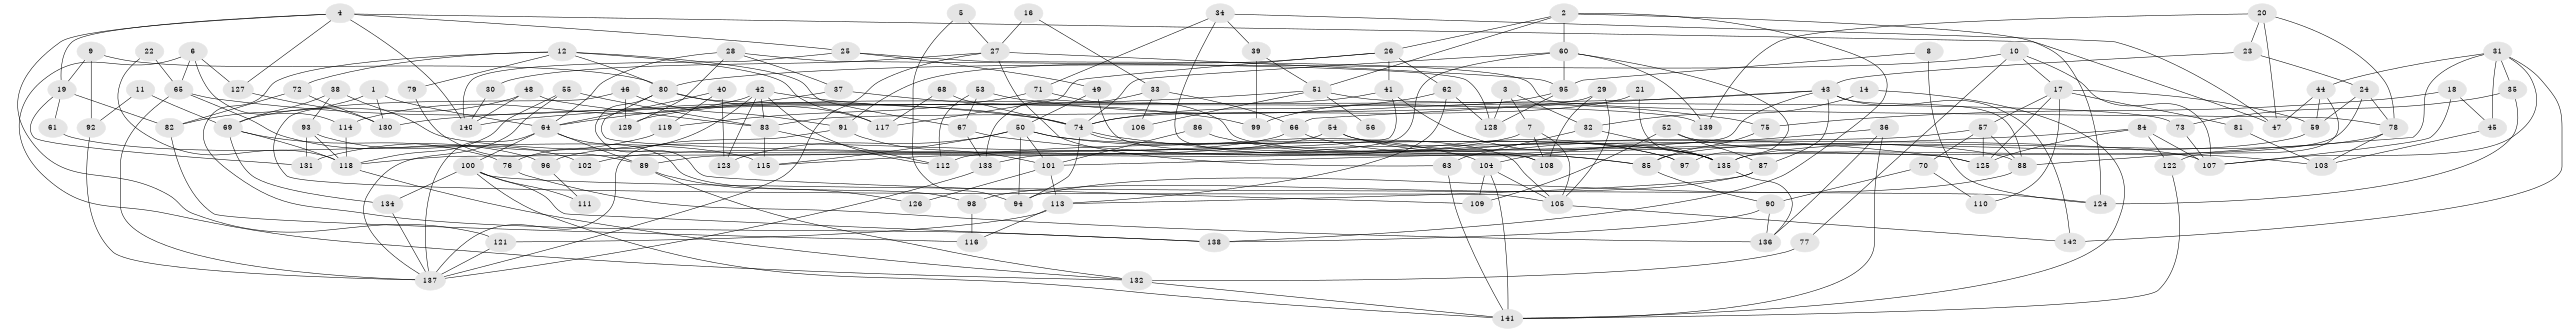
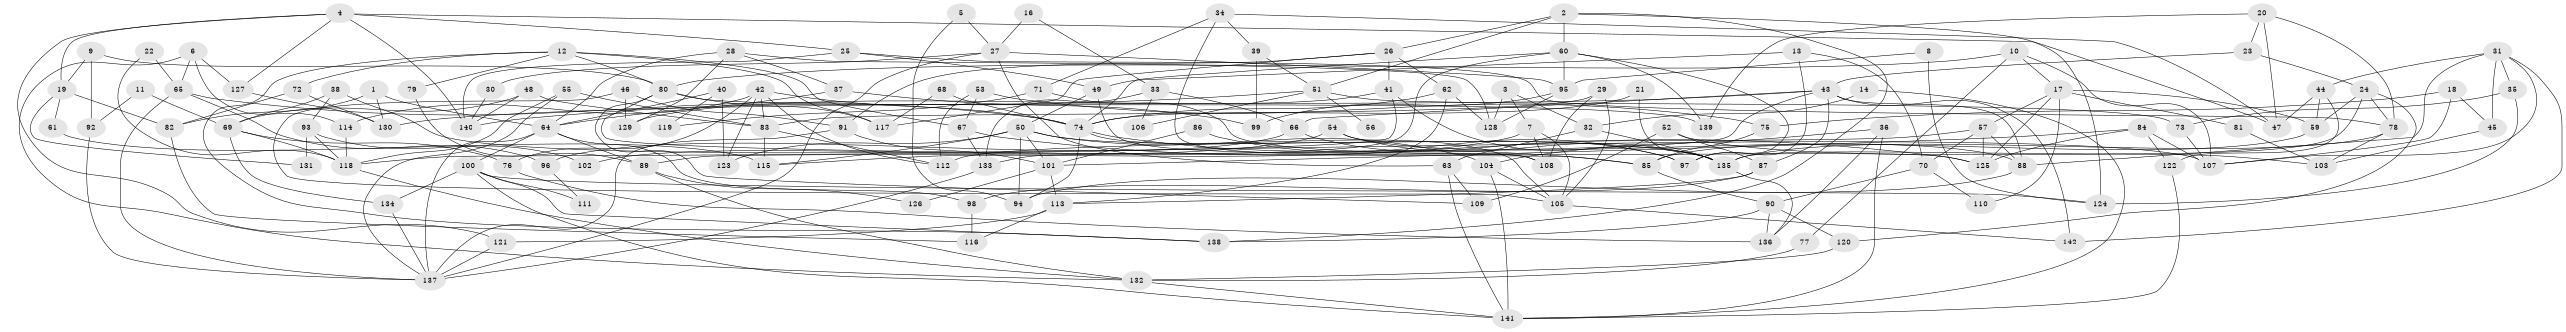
node "13": added
edge "119" -- "131": removed
edge "104" -- "109": now "63" -- "109"
node "120": added
